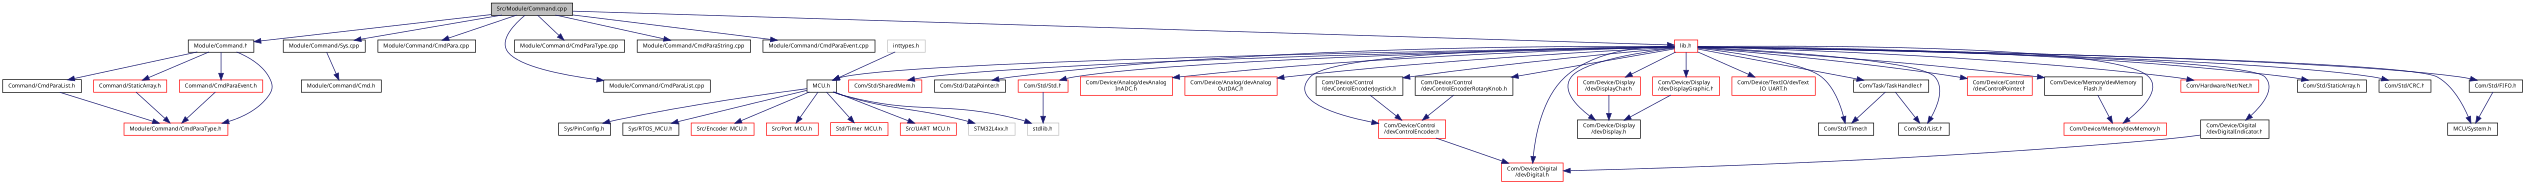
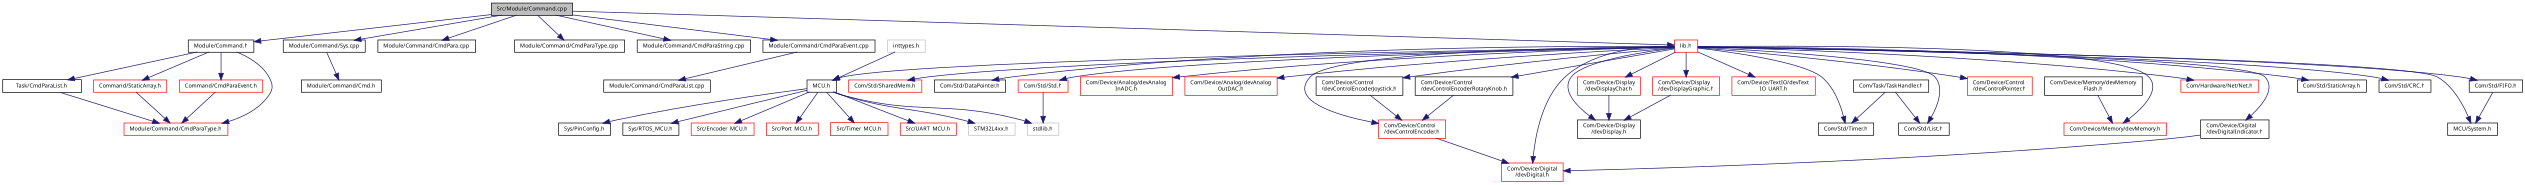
edge "lib.h" -> "Com/Task/TaskHandler.h": removed
edge "lib.h" -> "Com/Device/Memory/devMemory Flash.h": removed
edge "Src/Module/Command.cpp" -> "Module/Command/CmdParaList.cpp": now "Module/Command/CmdParaEvent.cpp" -> "Module/Command/CmdParaList.cpp"
node "Command/CmdParaList.h": label "Command/CmdParaList.h" -> "Task/CmdParaList.h"
node "Std/Timer_MCU.h": label "Std/Timer_MCU.h" -> "Src/Timer_MCU.h"
